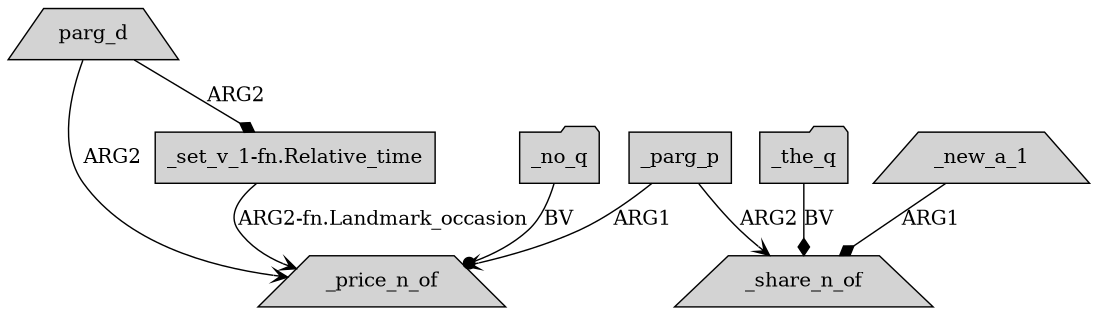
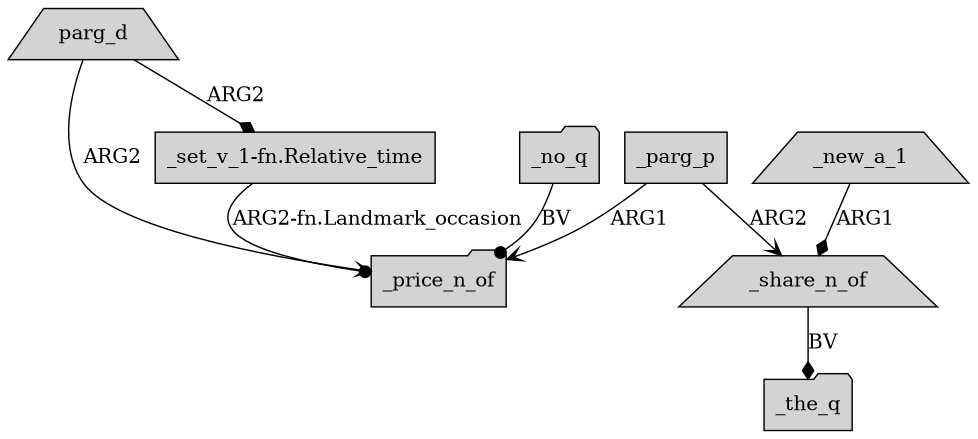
edge "_the_q" -> "_share_n_of": reversed
edge "_set_v_1-fn.Relative_time" -> "_price_n_of": arrowhead vee -> dot
node "_price_n_of": shape trapezium -> folder
